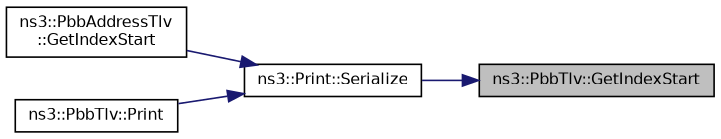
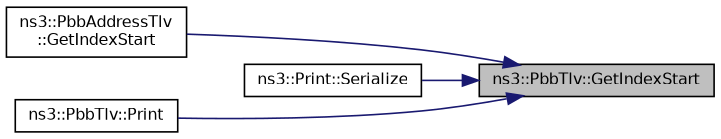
edge "ns3::PbbAddressTlv ::GetIndexStart" -> "ns3::Print::Serialize": now "ns3::PbbAddressTlv ::GetIndexStart" -> "ns3::PbbTlv::GetIndexStart"
edge "ns3::PbbTlv::Print" -> "ns3::Print::Serialize": now "ns3::PbbTlv::Print" -> "ns3::PbbTlv::GetIndexStart"
